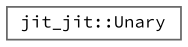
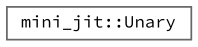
node "jit_jit::Unary": label "jit_jit::Unary" -> "mini_jit::Unary"
